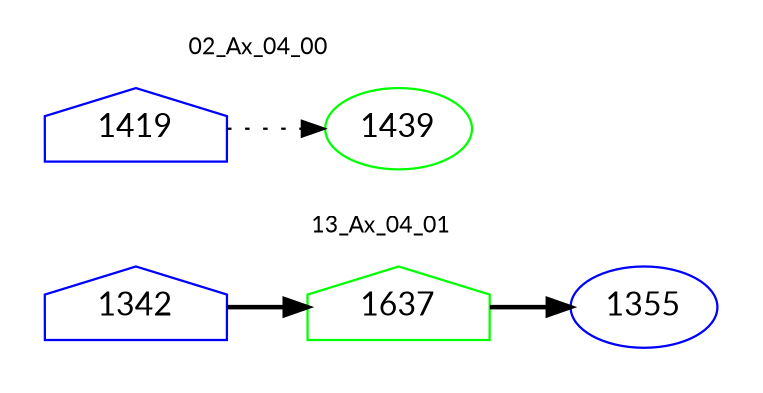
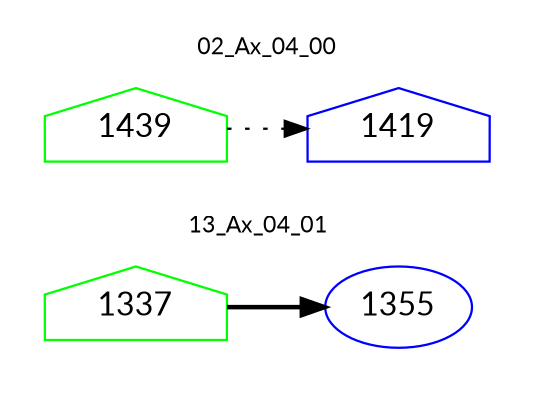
edge "1419" -> "1439": reversed
node "1439": shape ellipse -> house
node "1342": removed
node "1637": label "1637" -> "1337"
